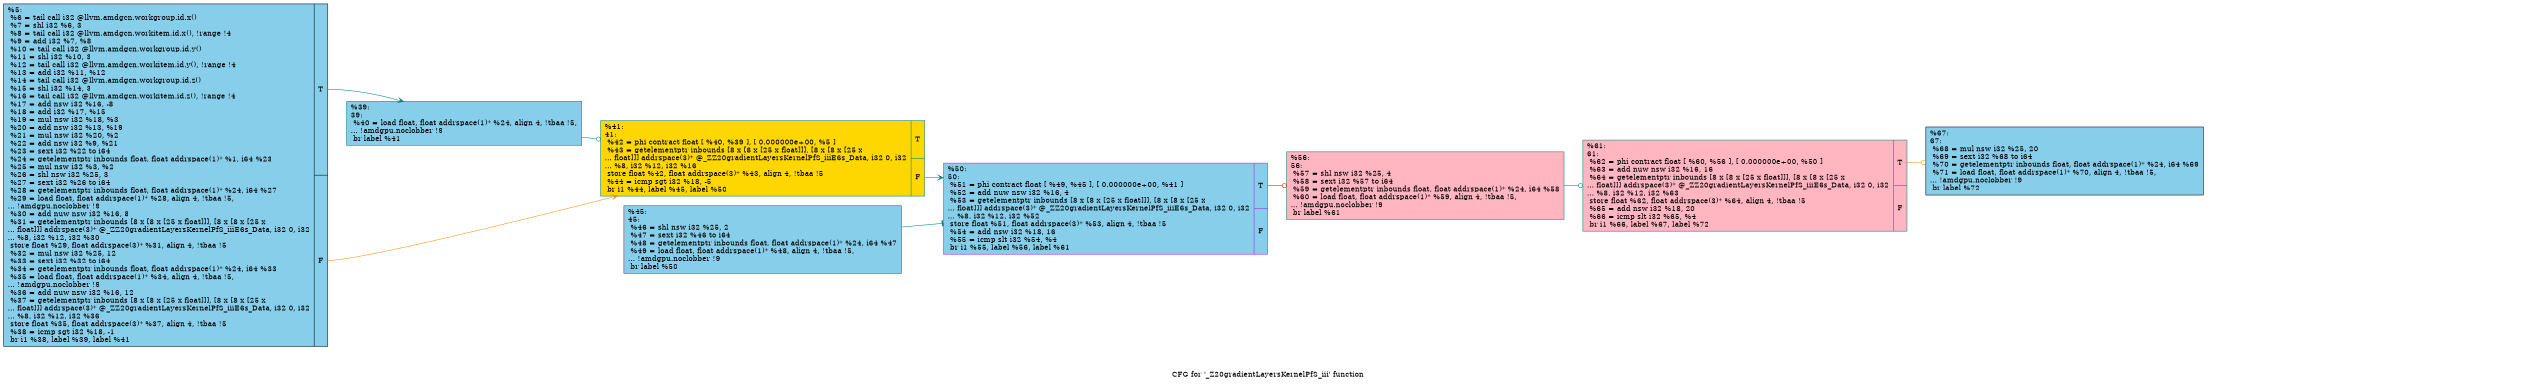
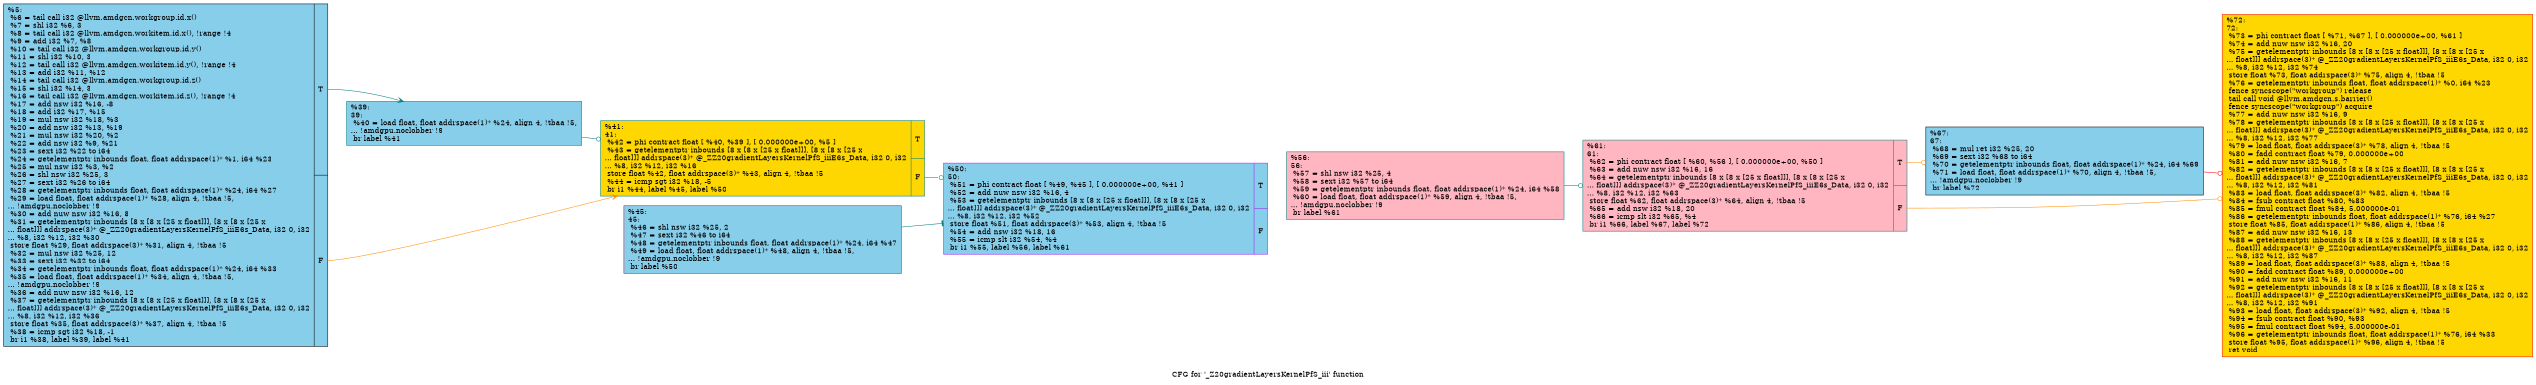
node "%67:": text "%68 = mul nsw i32 %25, 20" -> "%68 = mul ret i32 %25, 20"
edge "%41:" -> "%50:": arrowhead vee -> odot
edge "%50:" -> "%56:": removed
node "%72:": added
